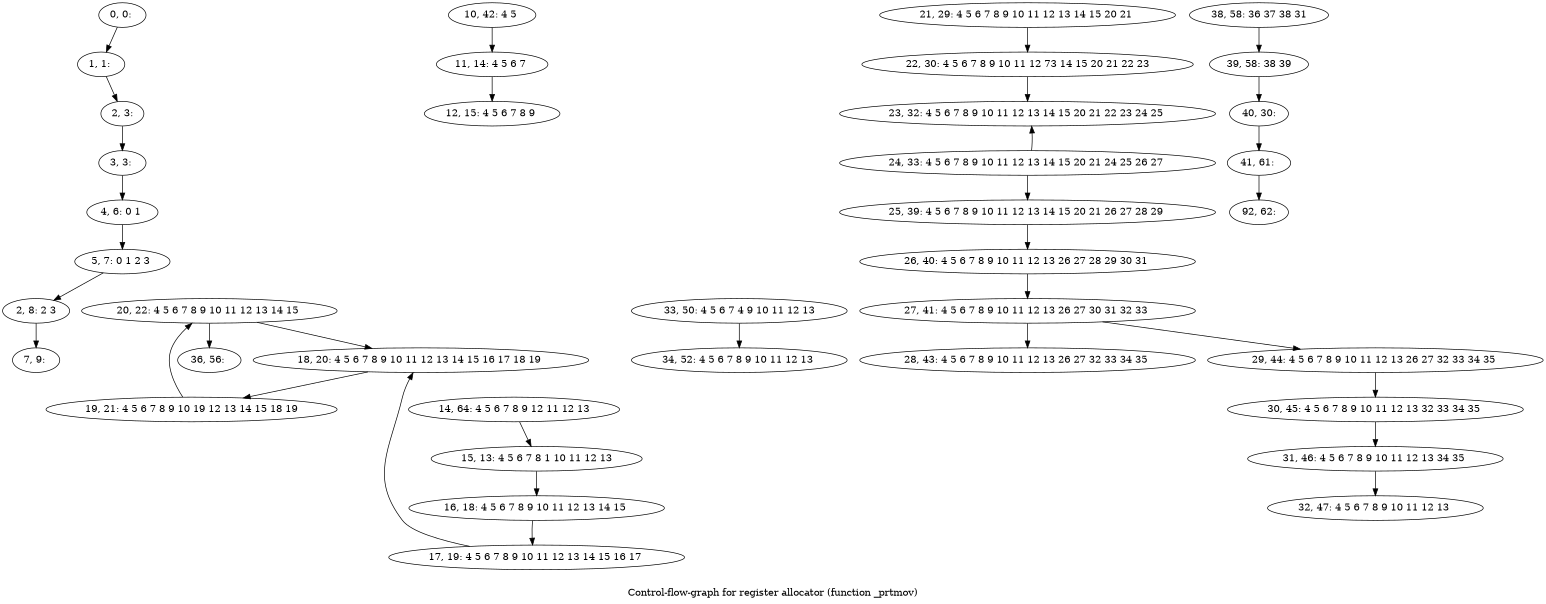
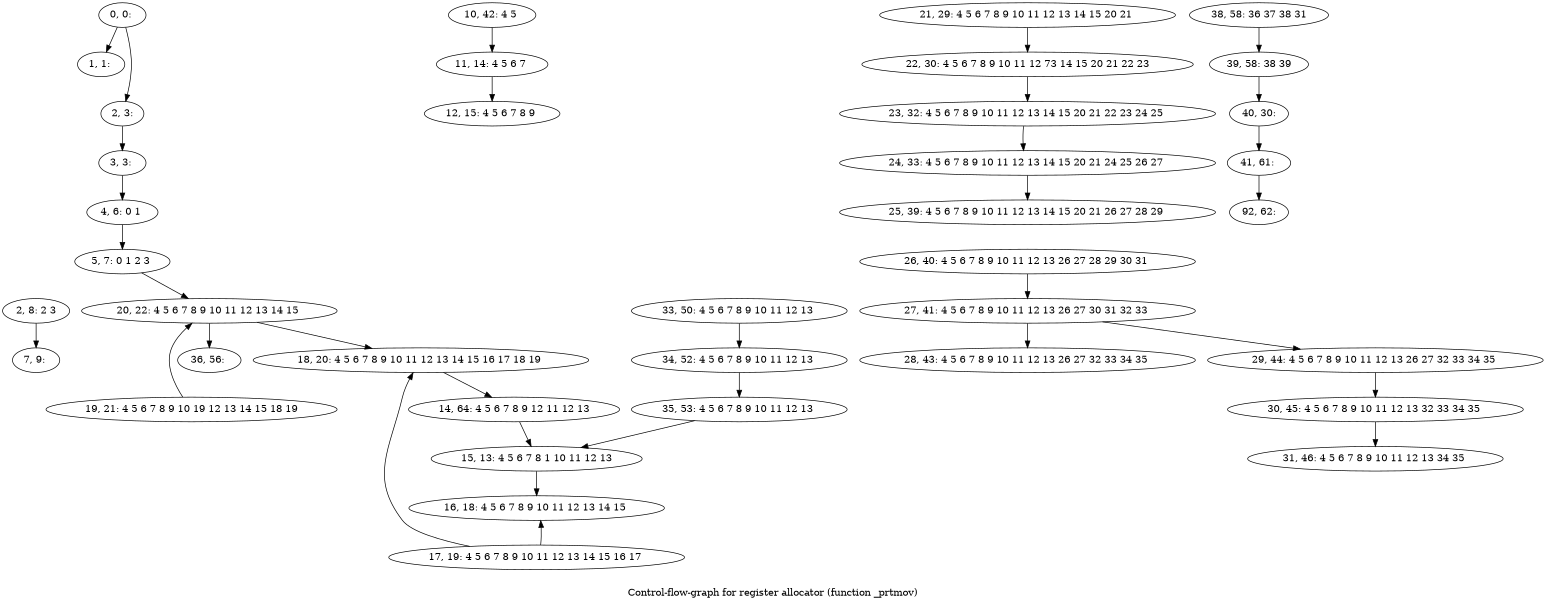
edge "1, 1:" -> "2, 3:": now "0, 0:" -> "2, 3:"
edge "24, 33: 4 5 6 7 8 9 10 11 12 13 14 15 20 21 24 25 26 27" -> "23, 32: 4 5 6 7 8 9 10 11 12 13 14 15 20 21 22 23 24 25": reversed
edge "25, 39: 4 5 6 7 8 9 10 11 12 13 14 15 20 21 26 27 28 29" -> "26, 40: 4 5 6 7 8 9 10 11 12 13 26 27 28 29 30 31": removed
edge "5, 7: 0 1 2 3" -> "2, 8: 2 3": now "5, 7: 0 1 2 3" -> "20, 22: 4 5 6 7 8 9 10 11 12 13 14 15"
node "33, 50: 4 5 6 7 4 9 10 11 12 13": label "33, 50: 4 5 6 7 4 9 10 11 12 13" -> "33, 50: 4 5 6 7 8 9 10 11 12 13"
edge "18, 20: 4 5 6 7 8 9 10 11 12 13 14 15 16 17 18 19" -> "19, 21: 4 5 6 7 8 9 10 19 12 13 14 15 18 19": now "18, 20: 4 5 6 7 8 9 10 11 12 13 14 15 16 17 18 19" -> "14, 64: 4 5 6 7 8 9 12 11 12 13"
node "35, 53: 4 5 6 7 8 9 10 11 12 13": added
node "32, 47: 4 5 6 7 8 9 10 11 12 13": removed
edge "16, 18: 4 5 6 7 8 9 10 11 12 13 14 15" -> "17, 19: 4 5 6 7 8 9 10 11 12 13 14 15 16 17": reversed
